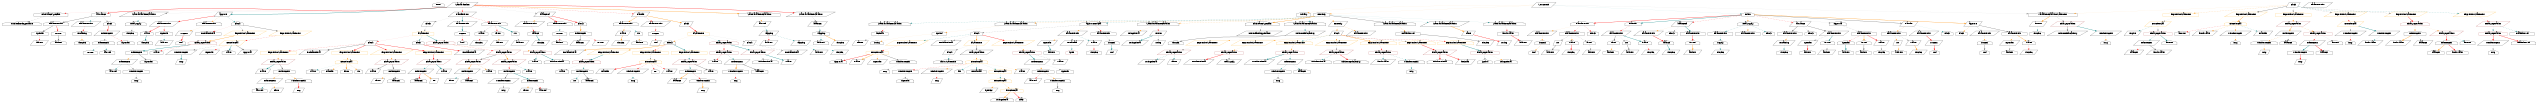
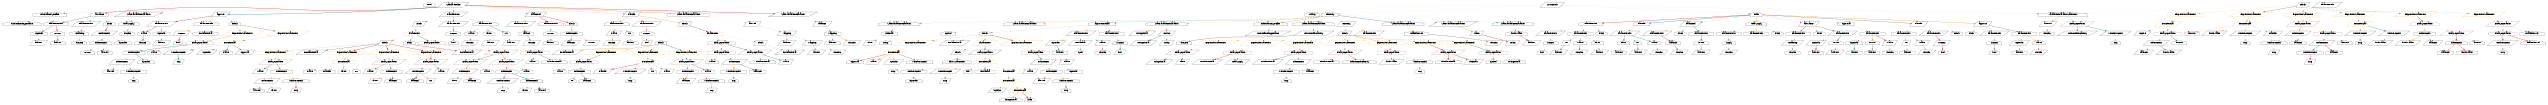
node "name8": label "name8" -> "uint8"
